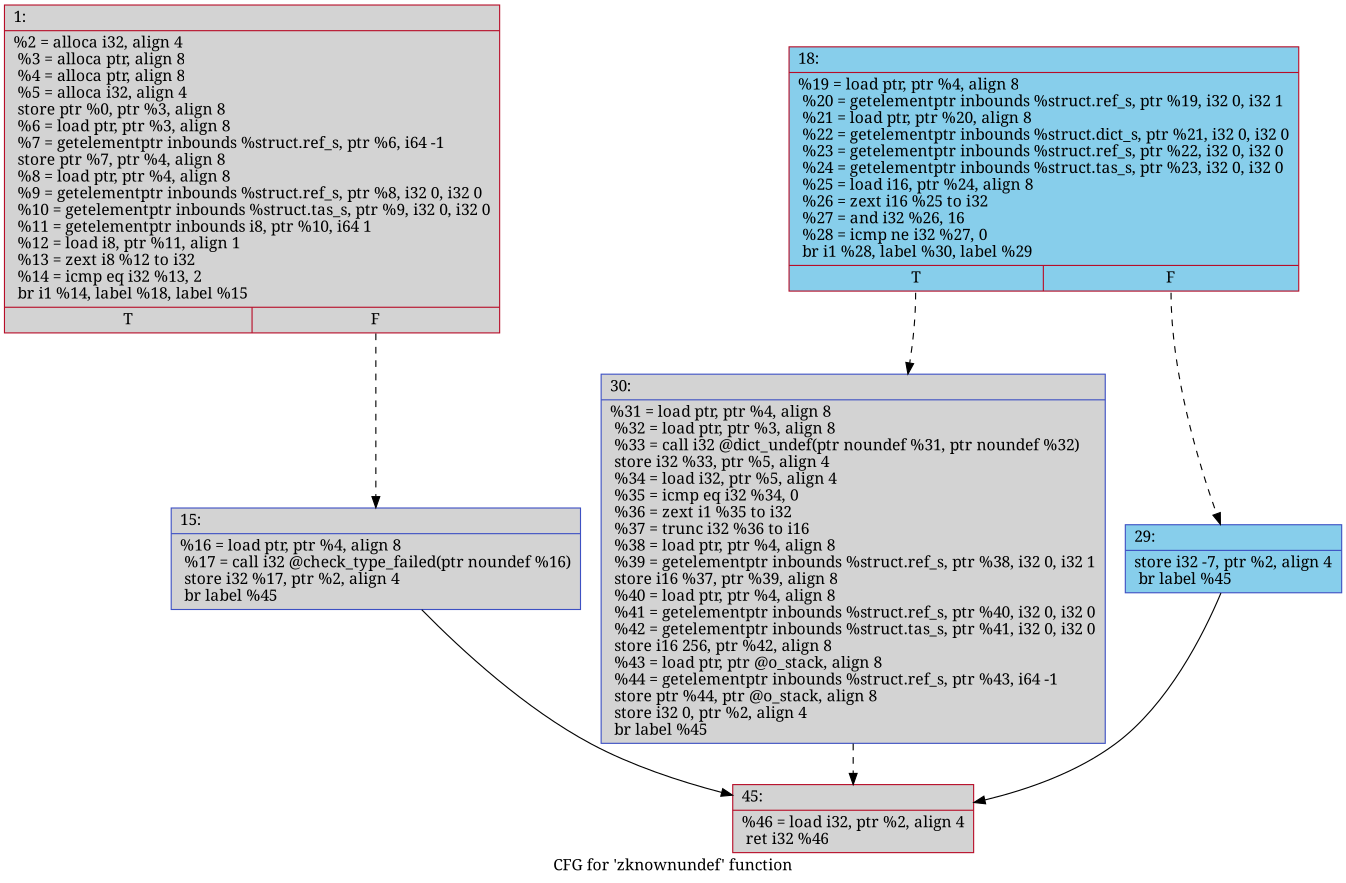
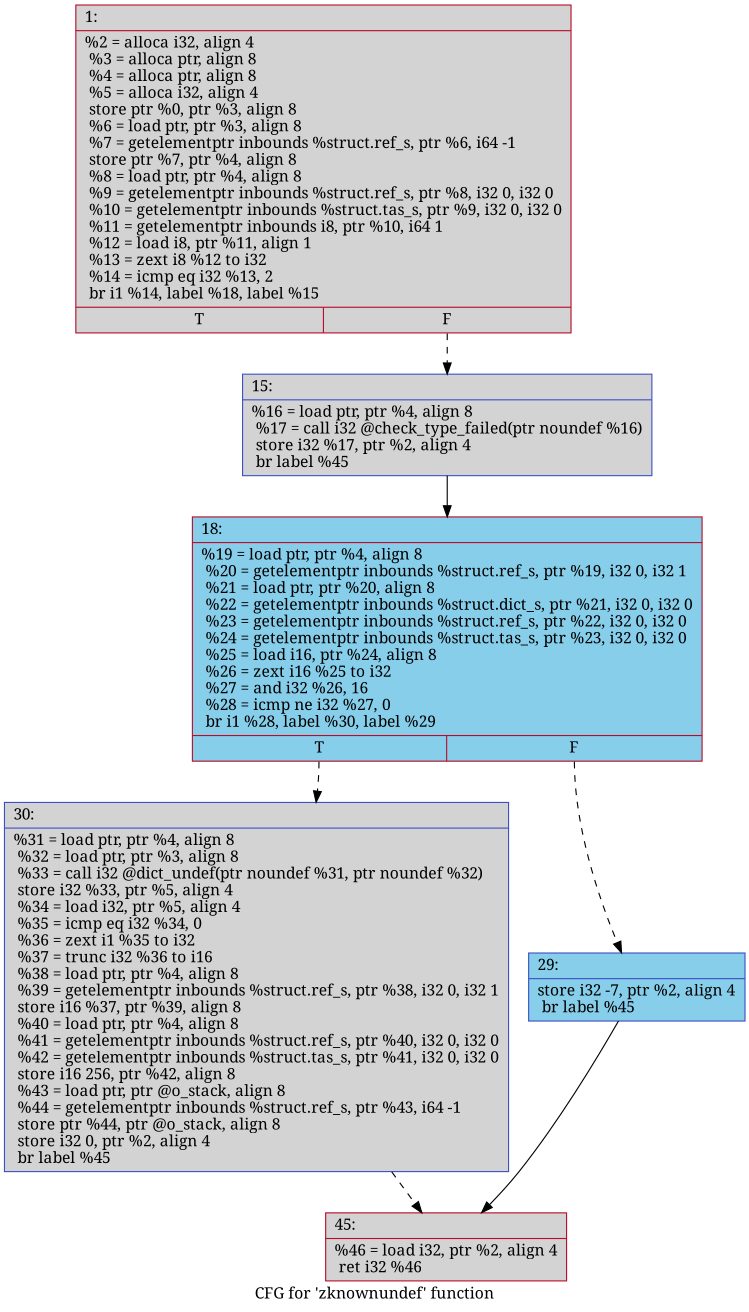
edge "15:" -> "45:": now "15:" -> "18:"
